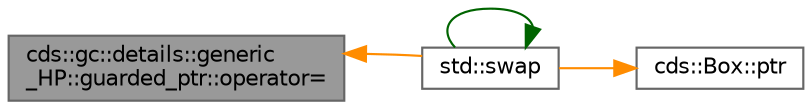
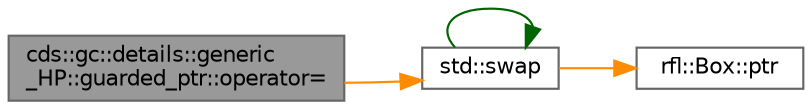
edge "std::swap" -> "cds::gc::details::generic _HP::guarded_ptr::operator=": reversed
node "cds::Box::ptr": label "cds::Box::ptr" -> "rfl::Box::ptr"
